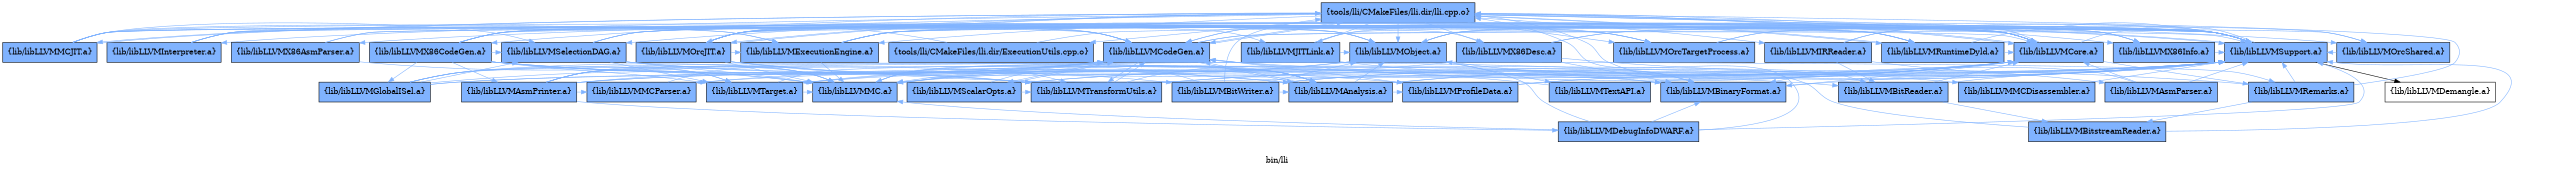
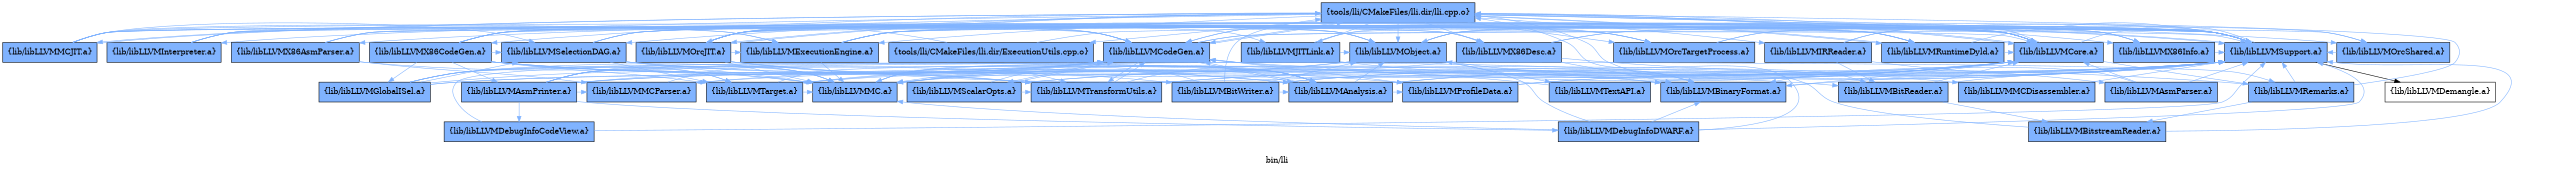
edge "{lib/libLLVMX86AsmParser.a}" -> "{lib/libLLVMX86Desc.a}": added
edge "{lib/libLLVMX86AsmParser.a}" -> "{lib/libLLVMMCParser.a}": added
node "{lib/libLLVMDebugInfoCodeView.a}": added
